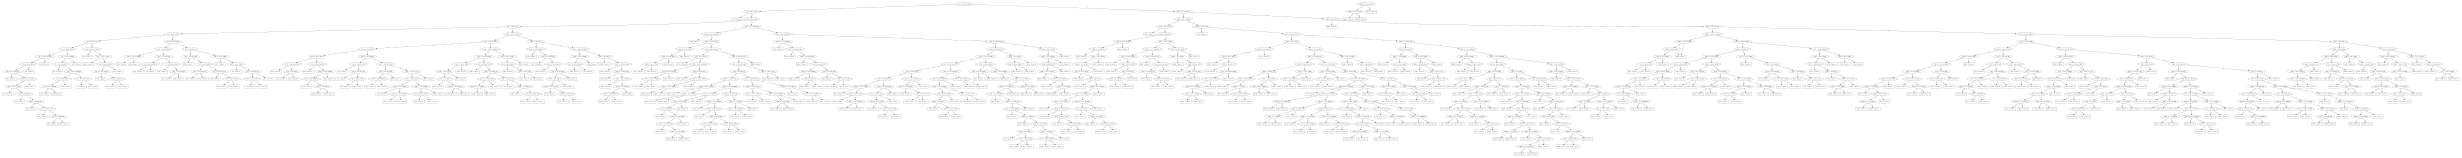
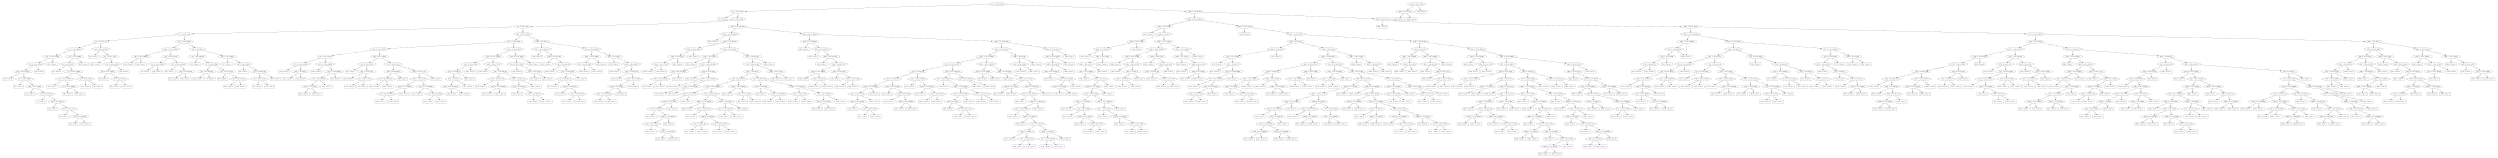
node "(663) Class=0": added
